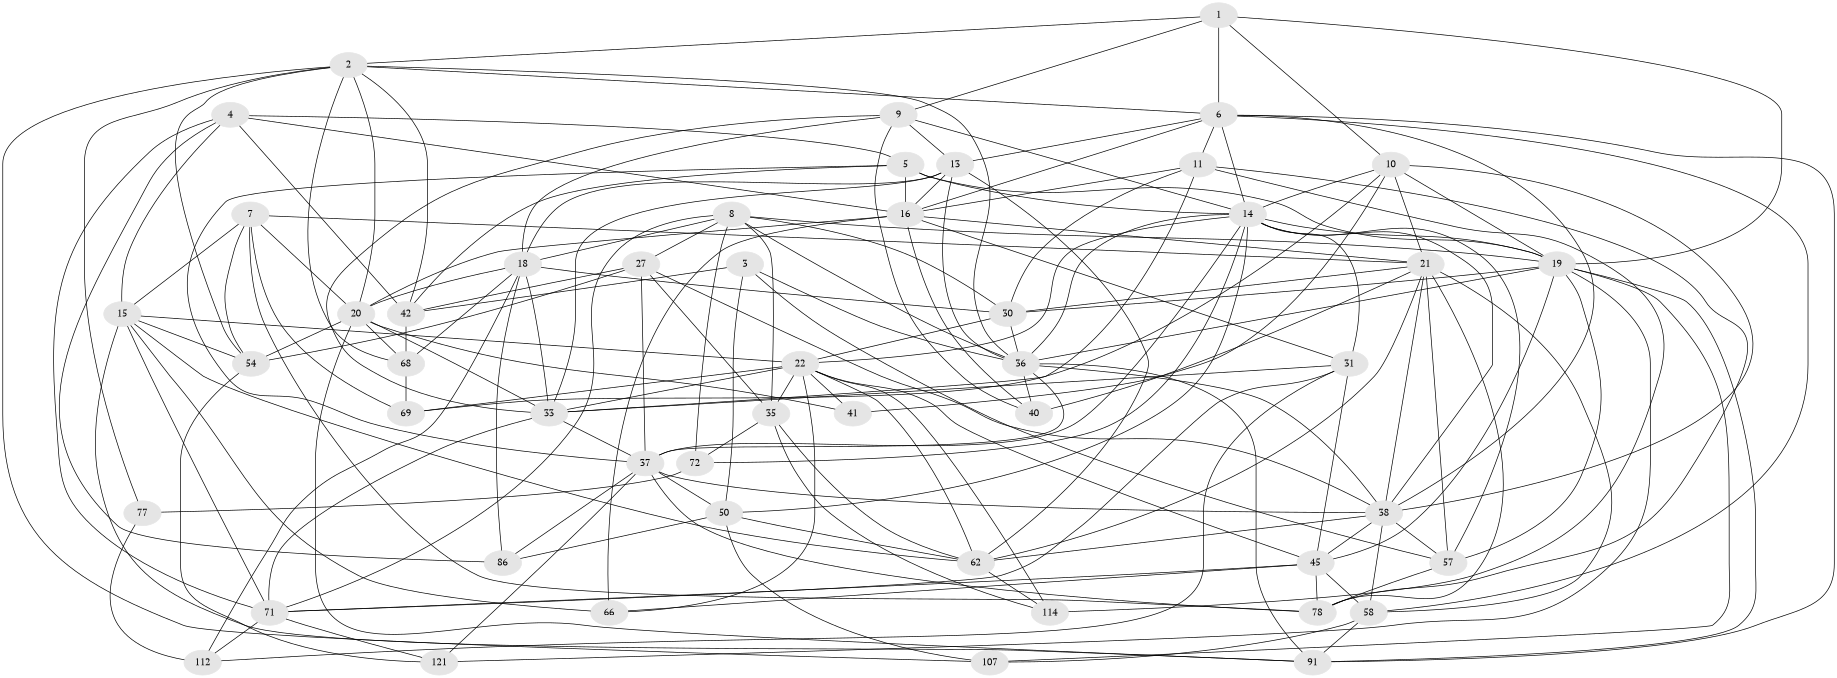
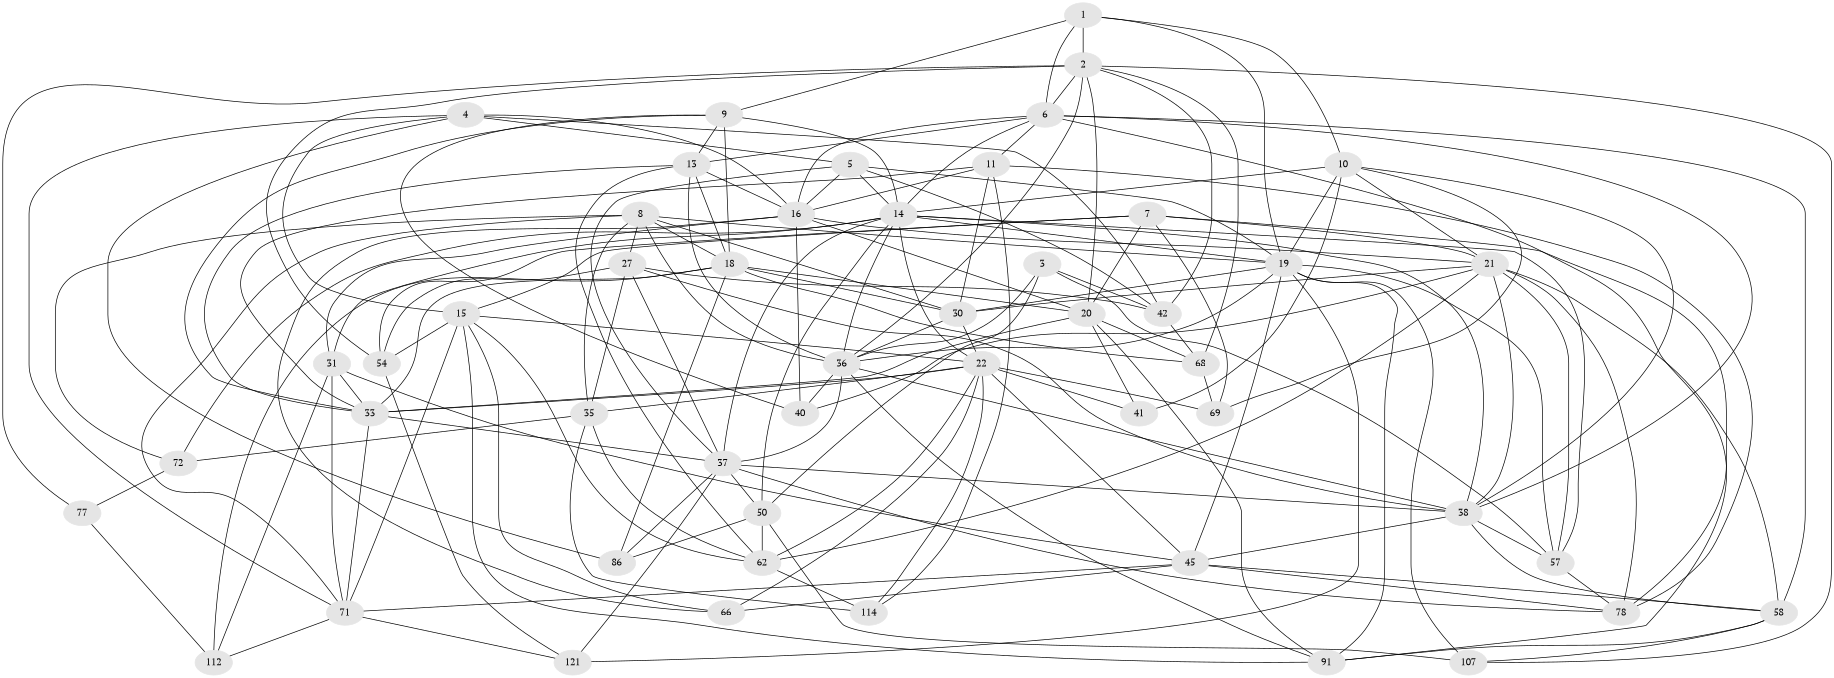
edge "20" -- "54": removed
edge "38" -- "62": removed
